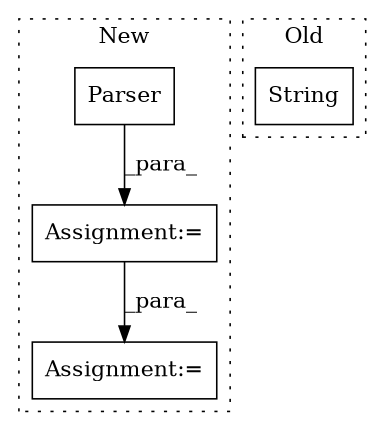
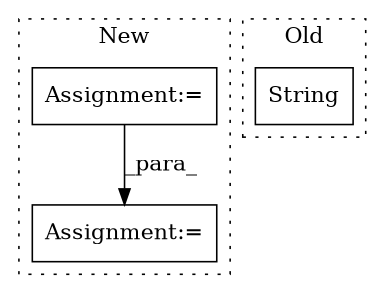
node "Parser": removed
